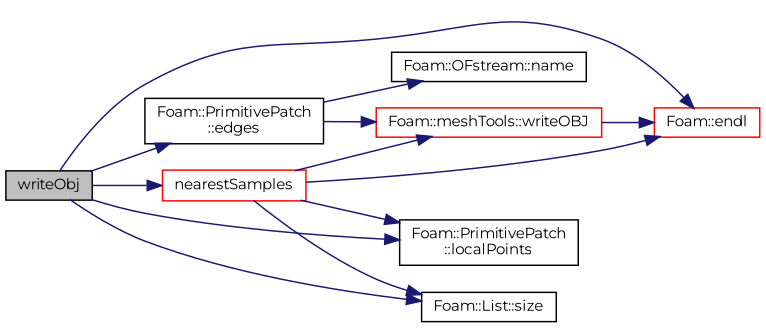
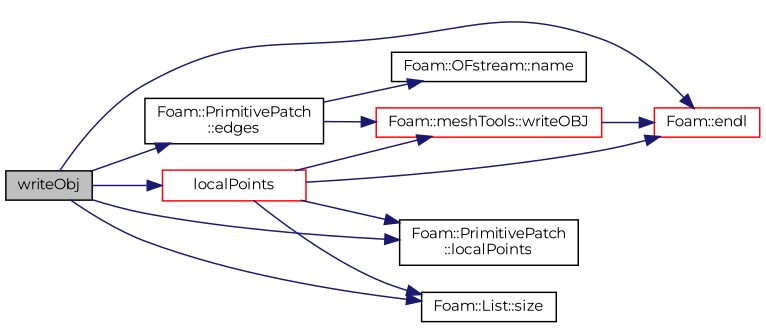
node "nearestSamples": label "nearestSamples" -> "localPoints"
